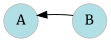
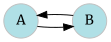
edge "A" -> "B": added
